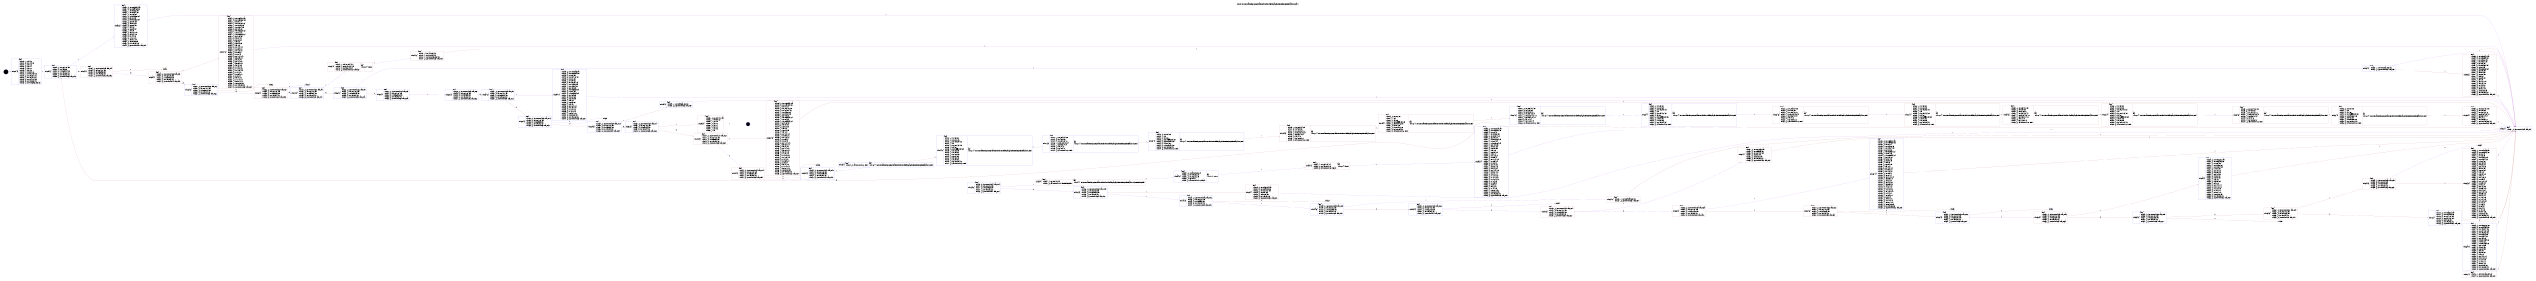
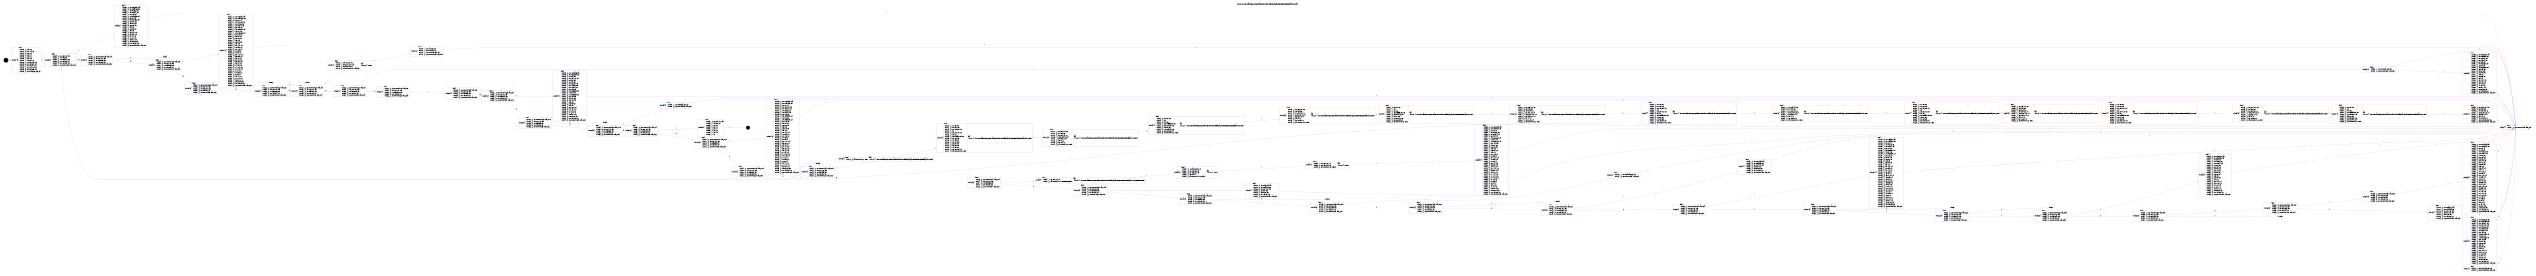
node "0x4025b4": removed
